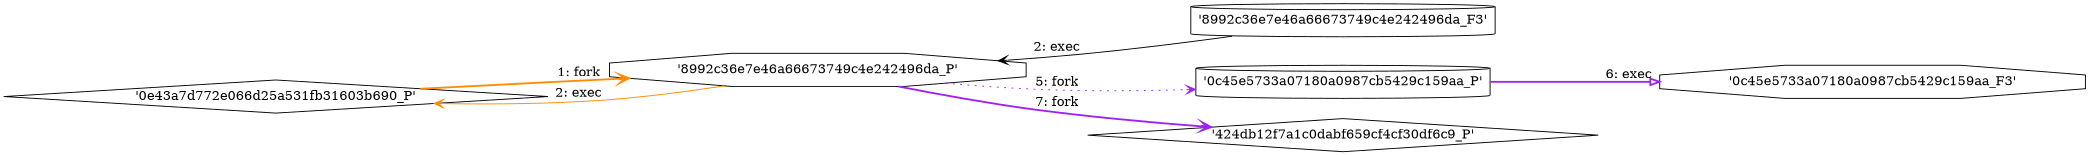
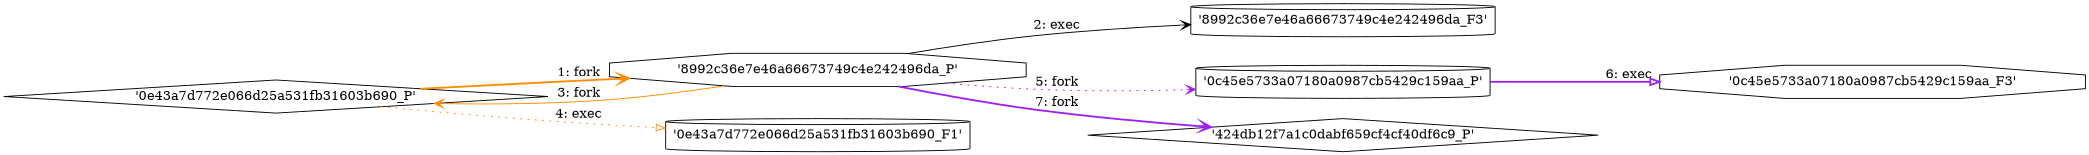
edge "'8992c36e7e46a66673749c4e242496da_F3'" -> "'8992c36e7e46a66673749c4e242496da_P'": reversed
edge "'8992c36e7e46a66673749c4e242496da_P'" -> "'0e43a7d772e066d25a531fb31603b690_P'": label "2: exec" -> "3: fork"
node "'0e43a7d772e066d25a531fb31603b690_F1'": added
node "'424db12f7a1c0dabf659cf4cf30df6c9_P'": label "'424db12f7a1c0dabf659cf4cf30df6c9_P'" -> "'424db12f7a1c0dabf659cf4cf40df6c9_P'"
